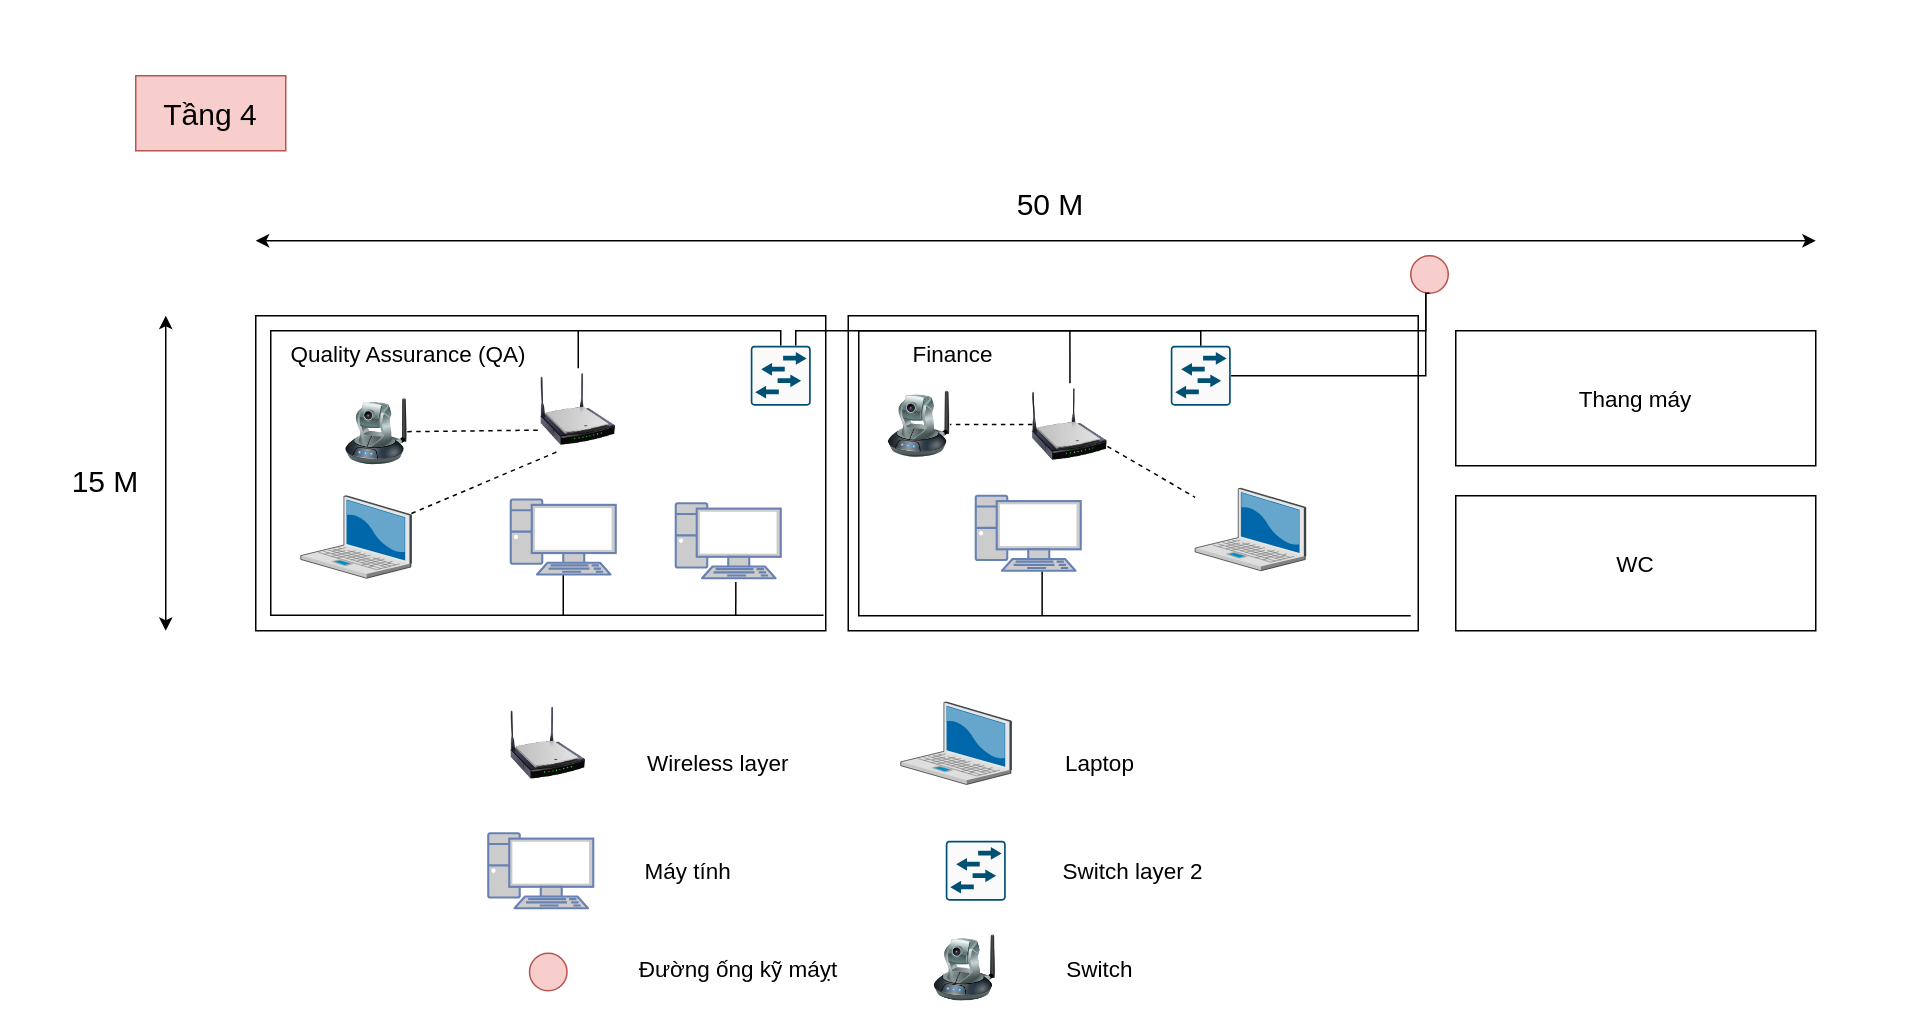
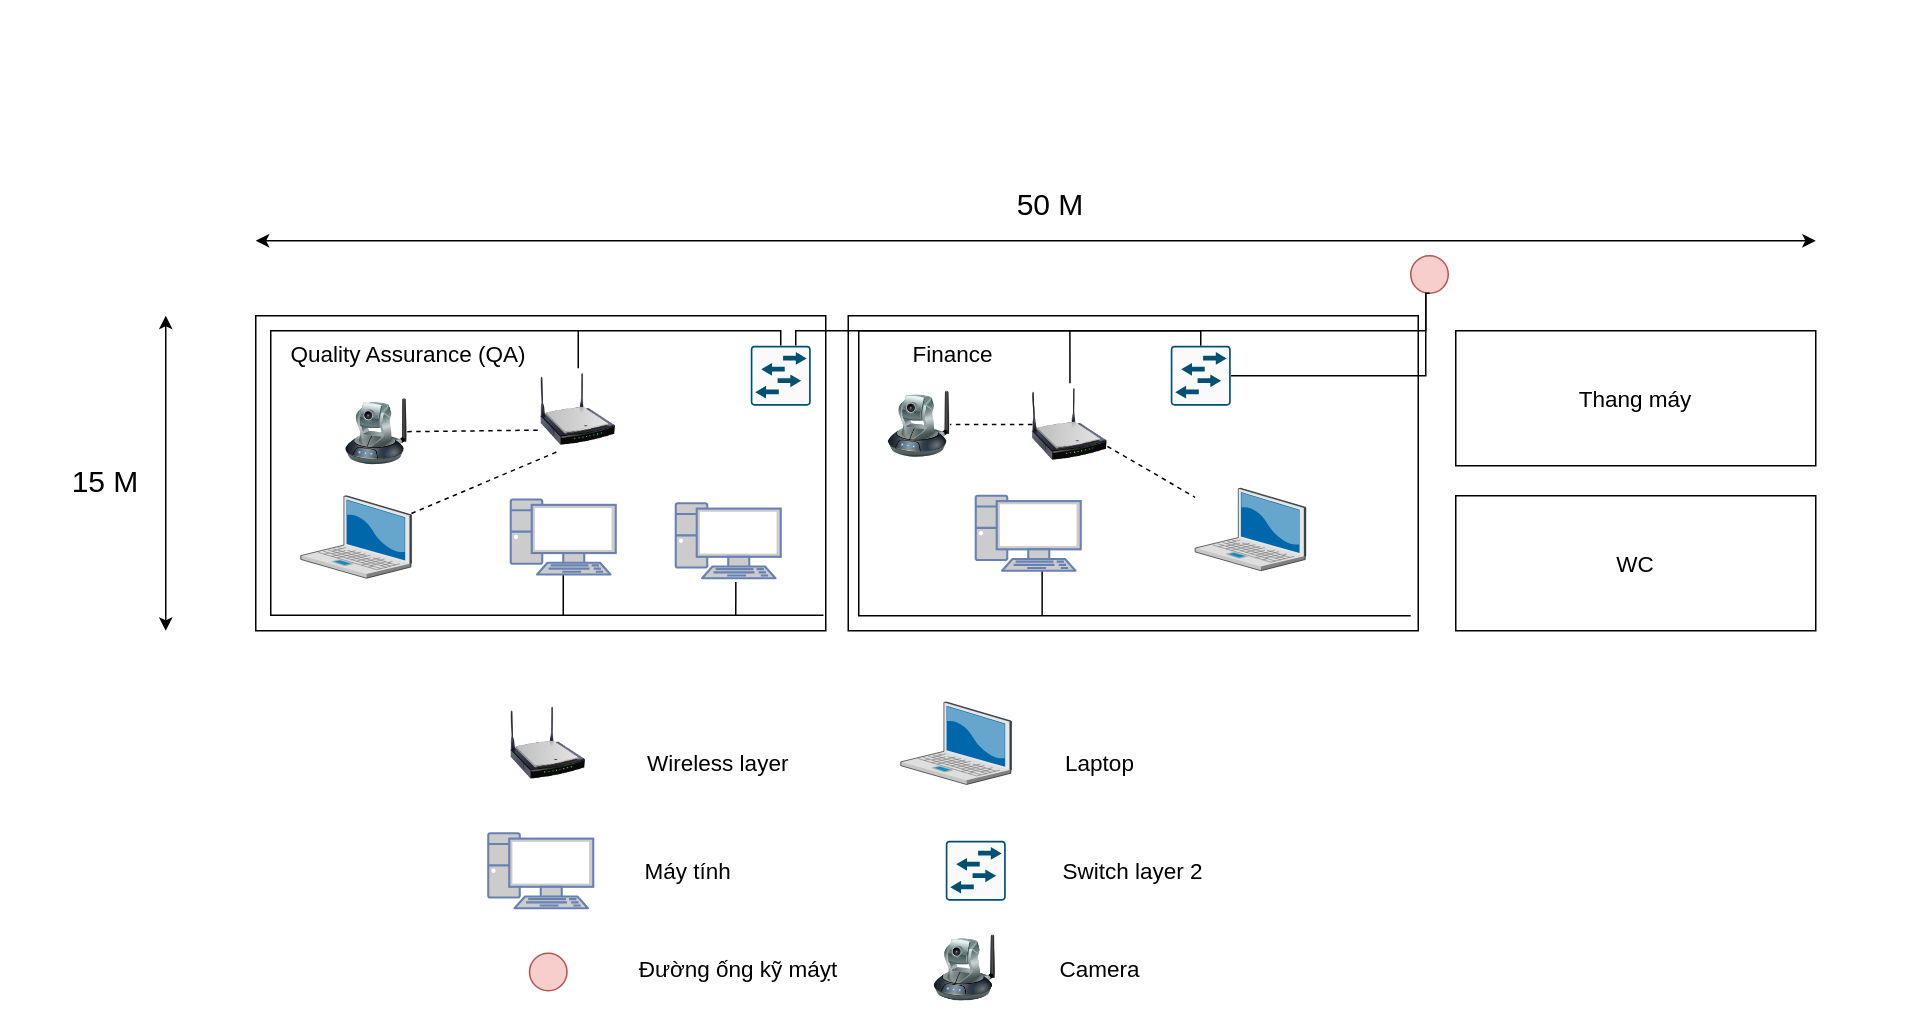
node "Tầng 4": removed
node "Switch": label "Switch" -> "Camera"
